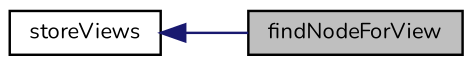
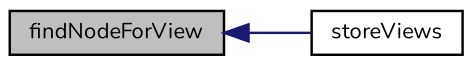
edge "findNodeForView" -> "storeViews": reversed
